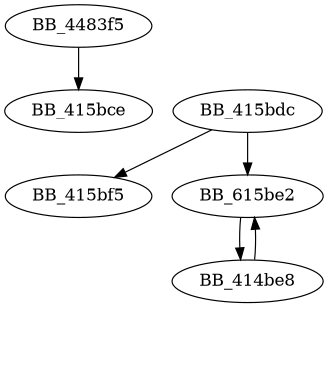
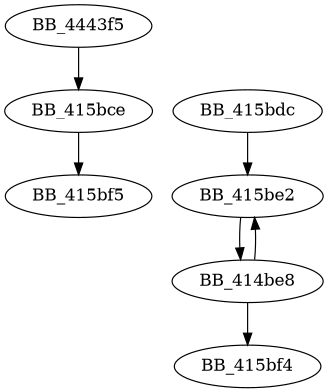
node "BB_4483f5": label "BB_4483f5" -> "BB_4443f5"
edge "BB_415bdc" -> "BB_415bf5": now "BB_415bce" -> "BB_415bf5"
node "BB_615be2": label "BB_615be2" -> "BB_415be2"
node "BB_415bf4": added
